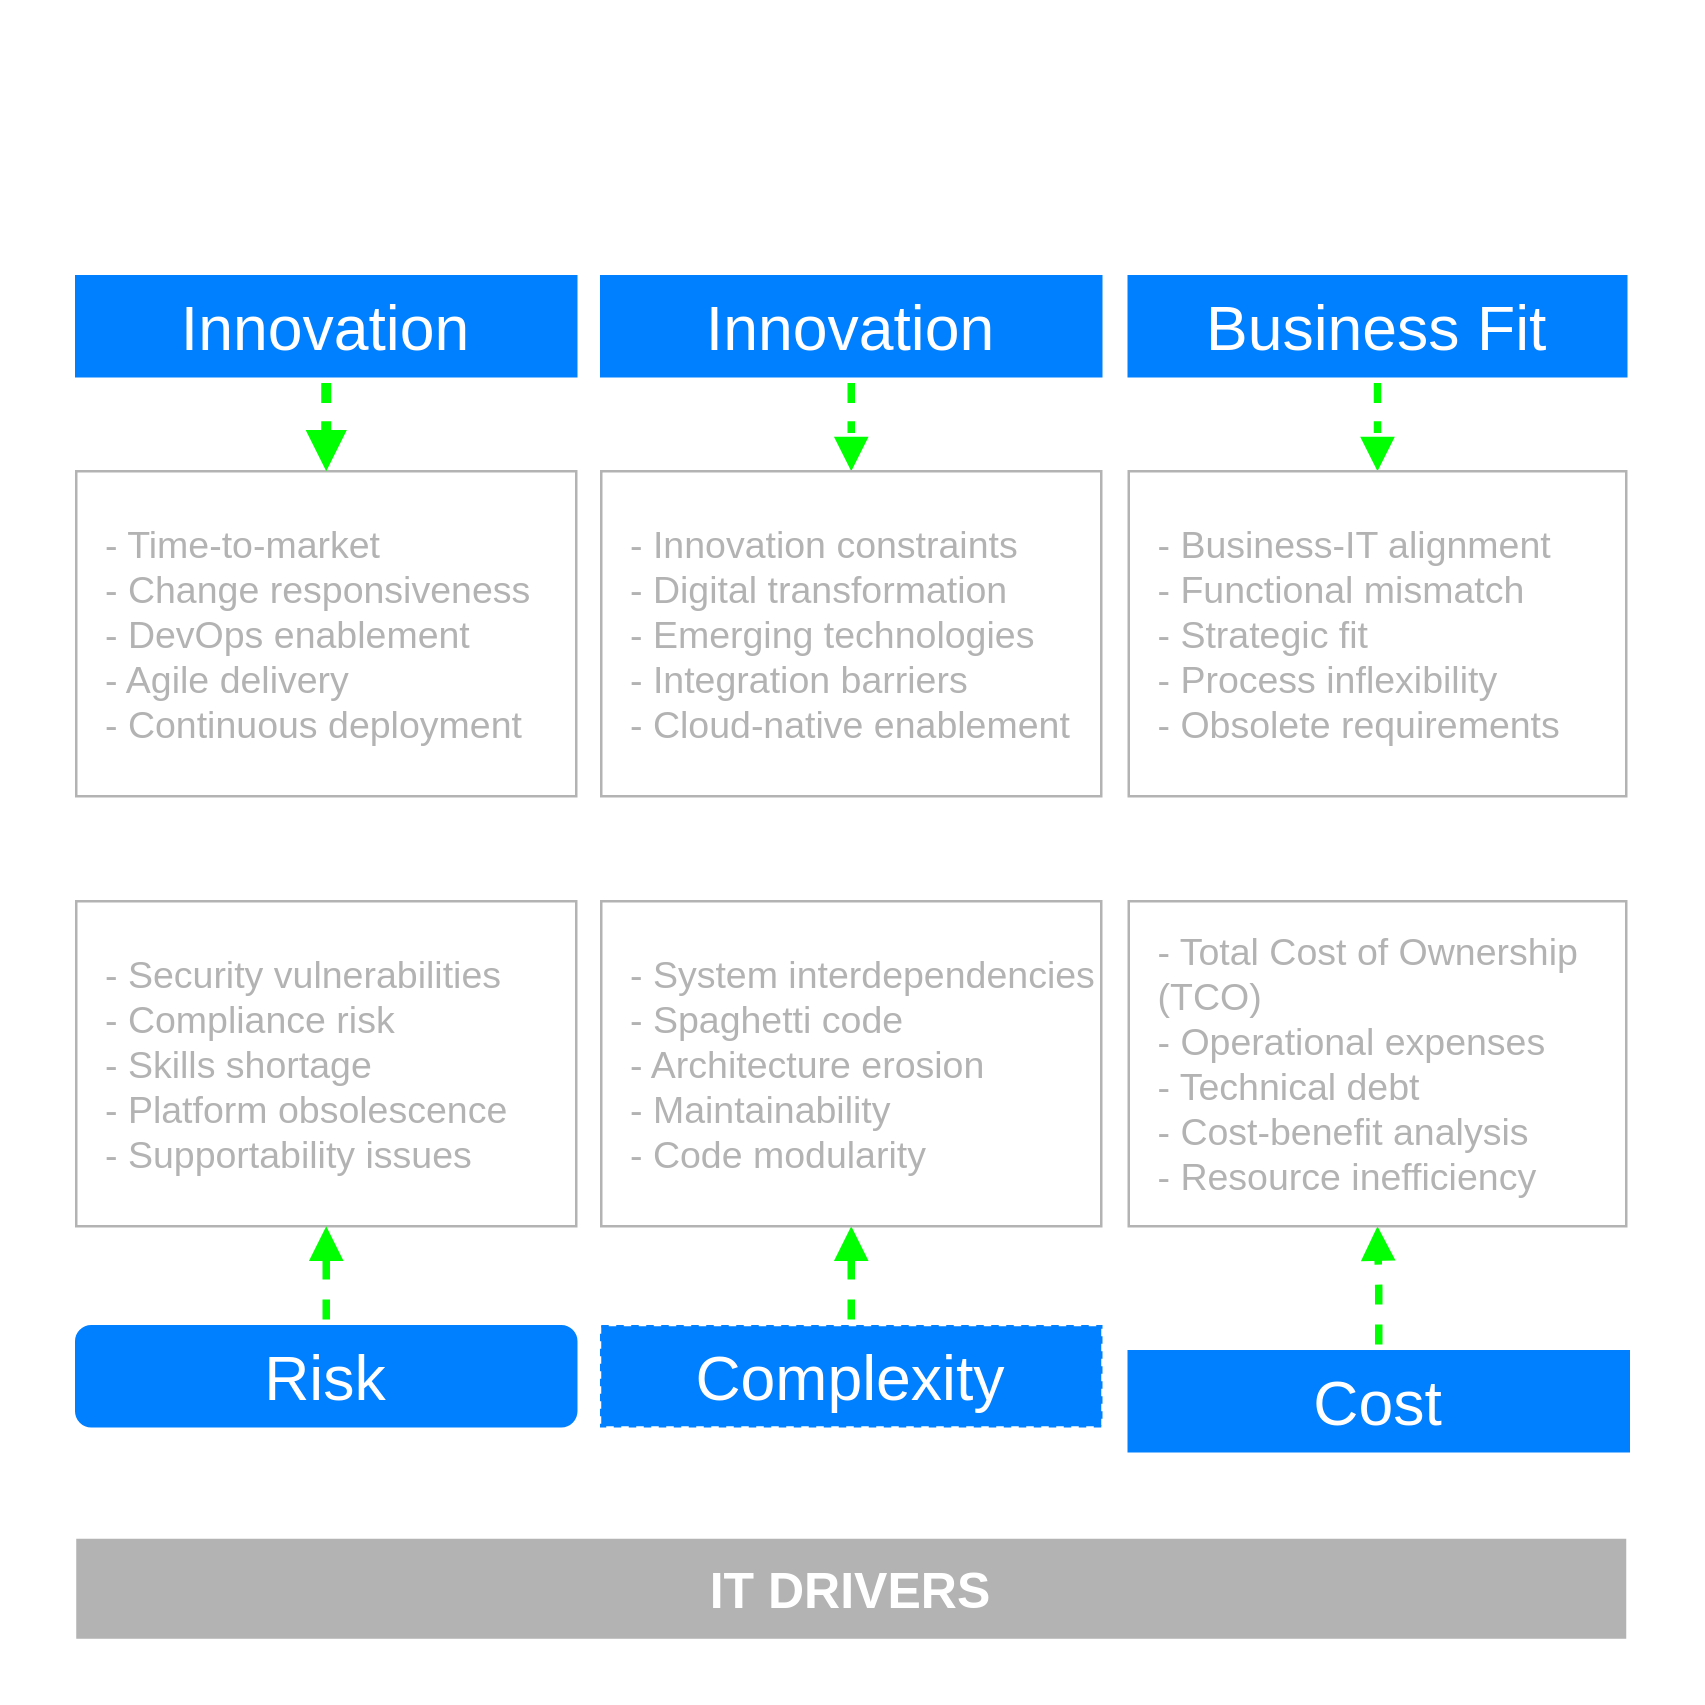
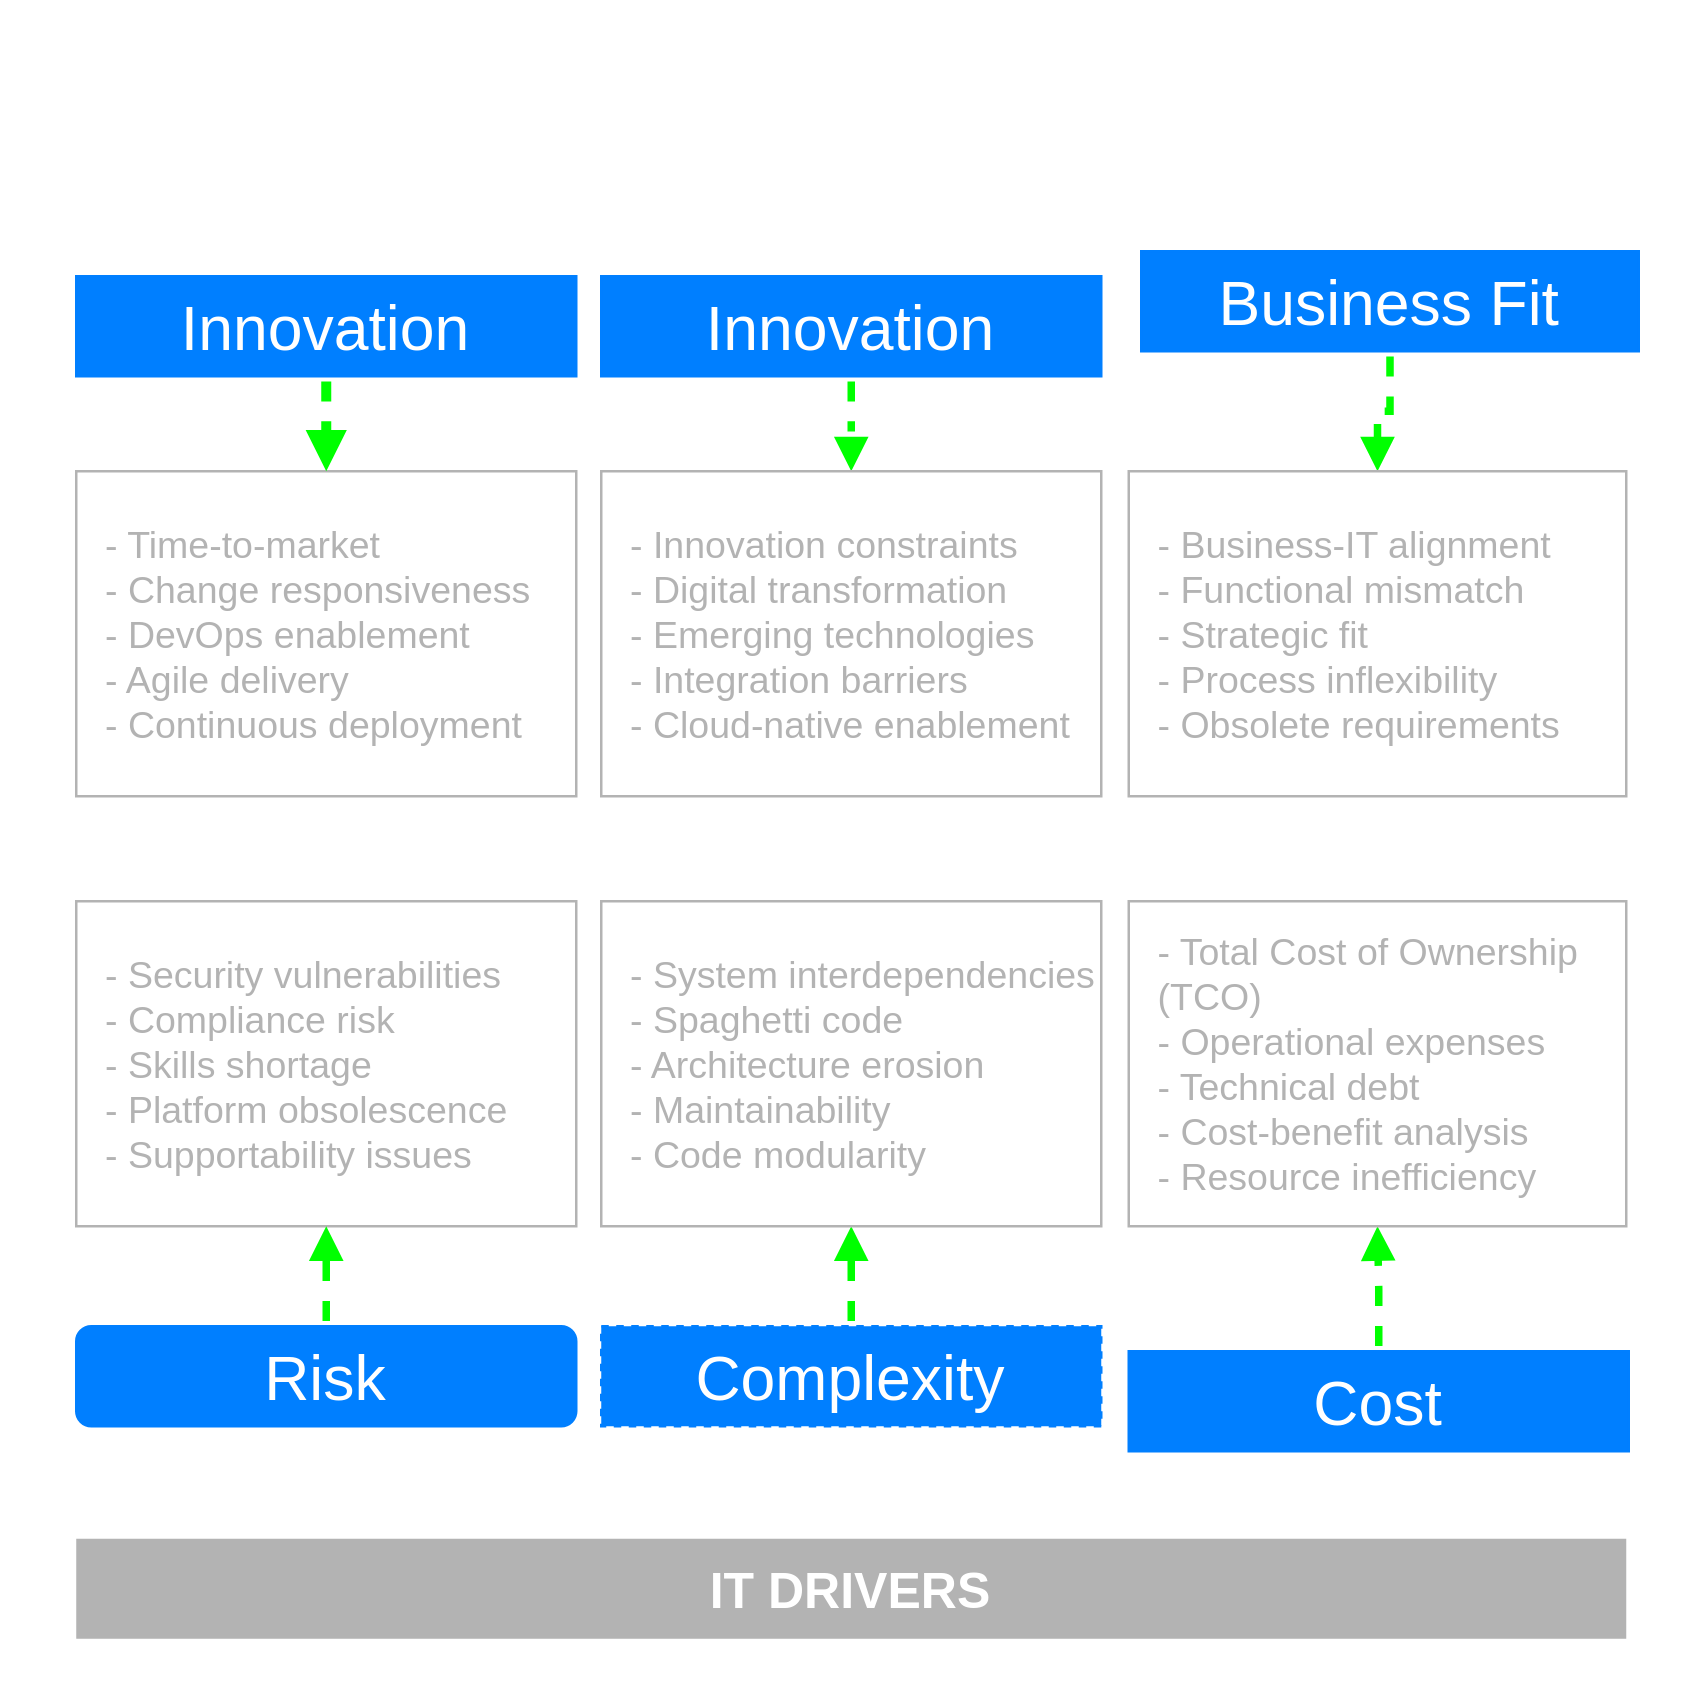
node "Business Fit": moved (1378, 326) -> (1390, 301)
